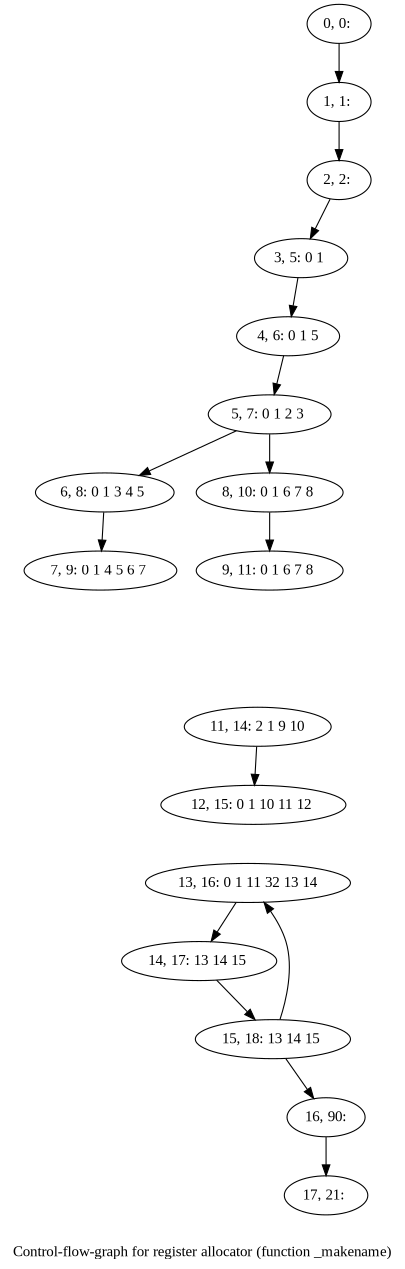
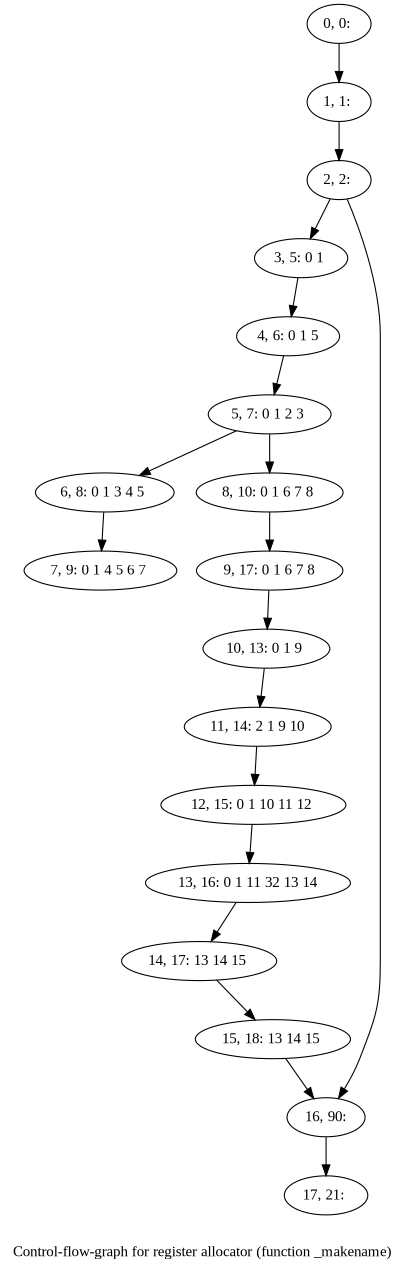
node "9, 11: 0 1 6 7 8": label "9, 11: 0 1 6 7 8" -> "9, 17: 0 1 6 7 8"
edge "2, 2:" -> "16, 90:": added
node "10, 13: 0 1 9": added
edge "15, 18: 13 14 15" -> "13, 16: 0 1 11 32 13 14": now "12, 15: 0 1 10 11 12" -> "13, 16: 0 1 11 32 13 14"
